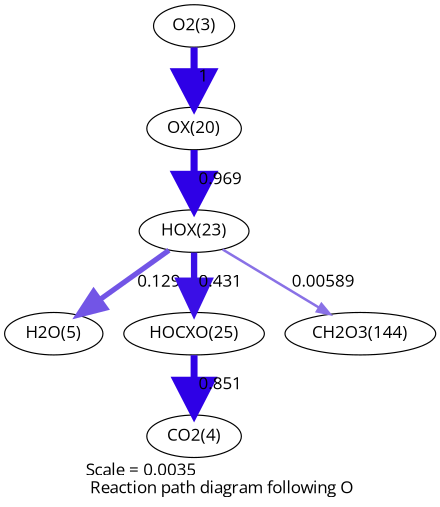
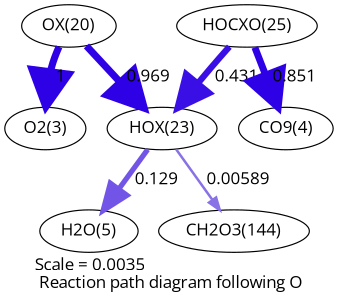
edge "O2(3)" -> "OX(20)": reversed
edge "HOX(23)" -> "HOCXO(25)": reversed
node "CO2(4)": label "CO2(4)" -> "CO9(4)"
